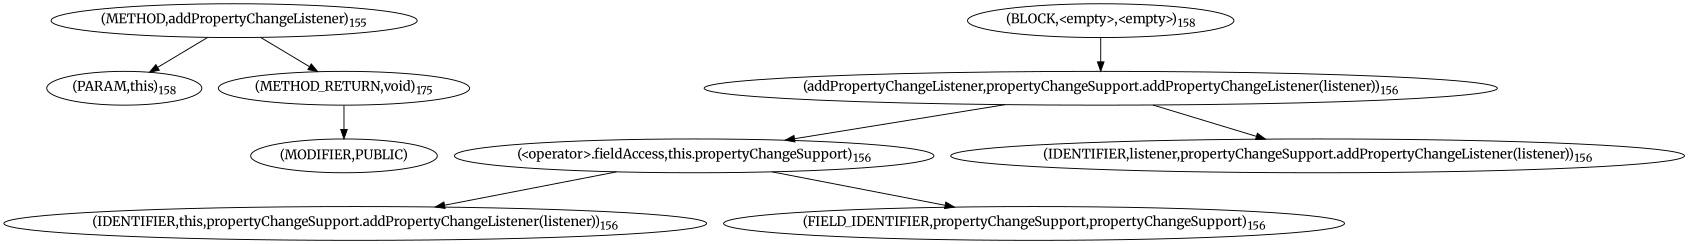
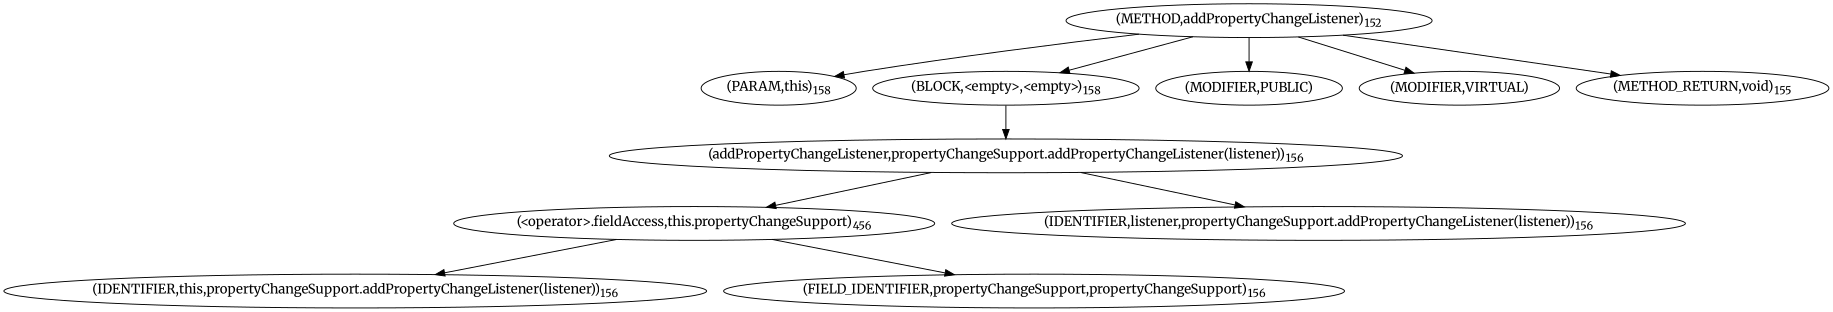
node "(METHOD,addPropertyChangeListener)": text "155" -> "152"
edge "(METHOD,addPropertyChangeListener)" -> "(BLOCK,<empty>,<empty>)": added
node "(METHOD_RETURN,void)": text "175" -> "155"
node "(MODIFIER,VIRTUAL)": added
edge "(METHOD_RETURN,void)" -> "(MODIFIER,PUBLIC)": now "(METHOD,addPropertyChangeListener)" -> "(MODIFIER,PUBLIC)"
node "(<operator>.fieldAccess,this.propertyChangeSupport)": text "156" -> "456"
